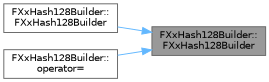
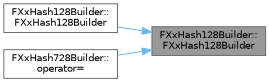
node "FXxHash128Builder:: operator=": label "FXxHash128Builder:: operator=" -> "FXxHash728Builder:: operator="
